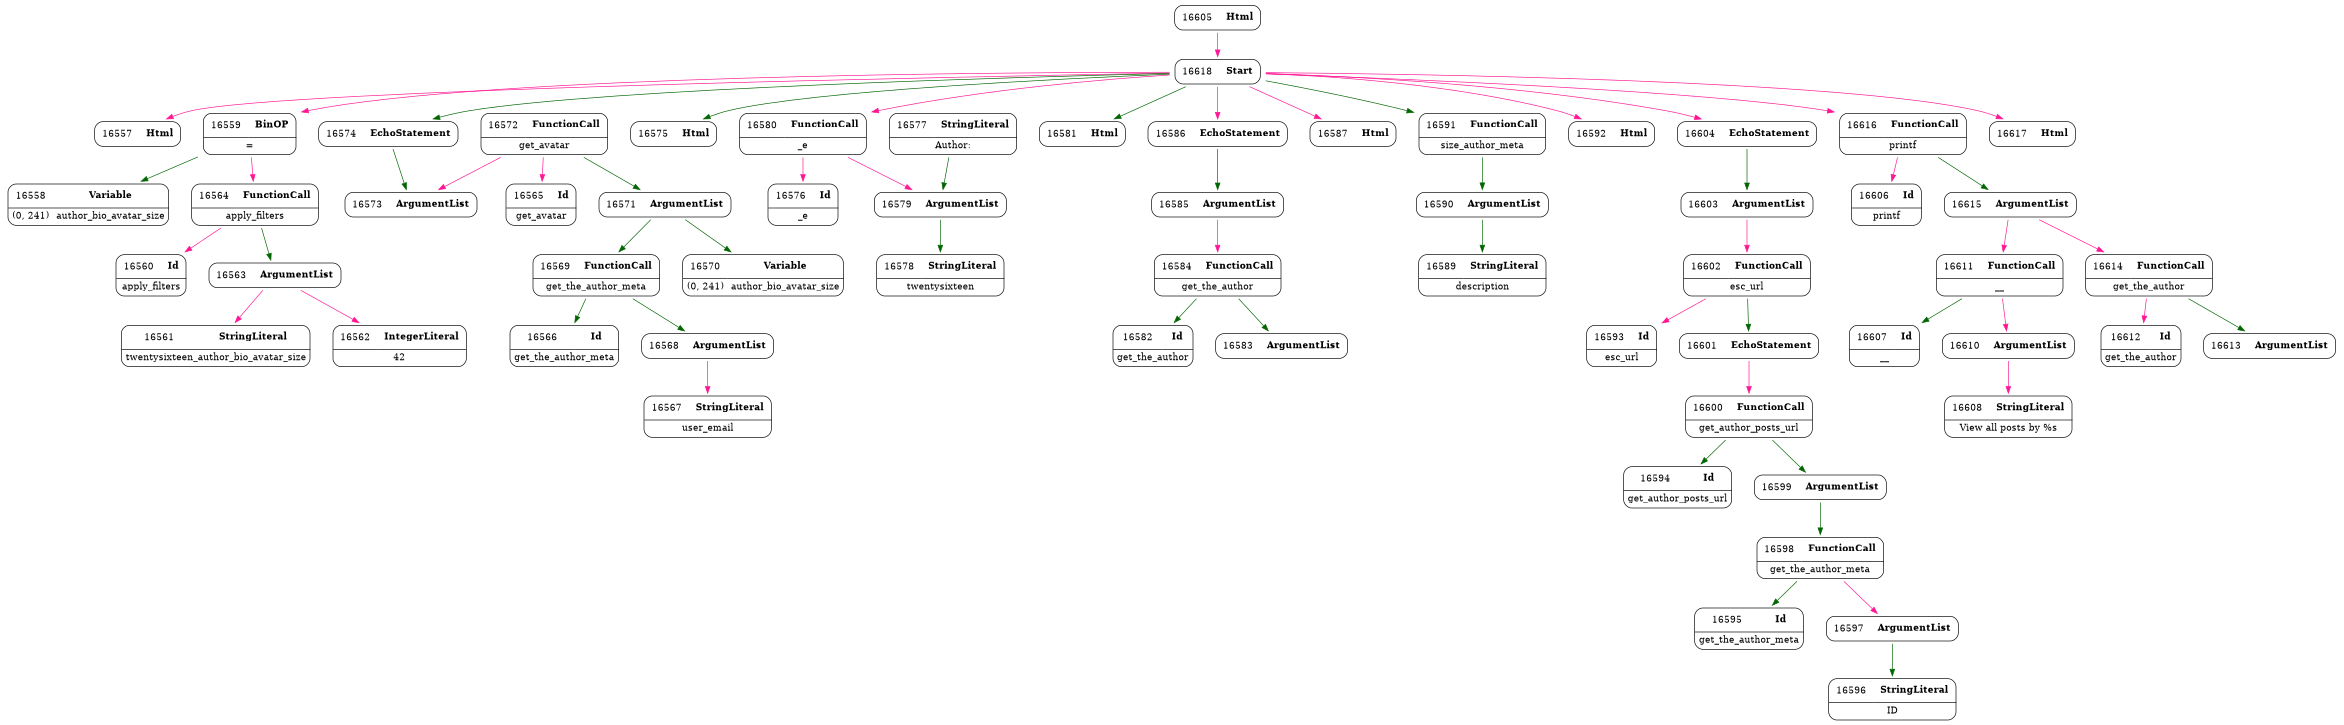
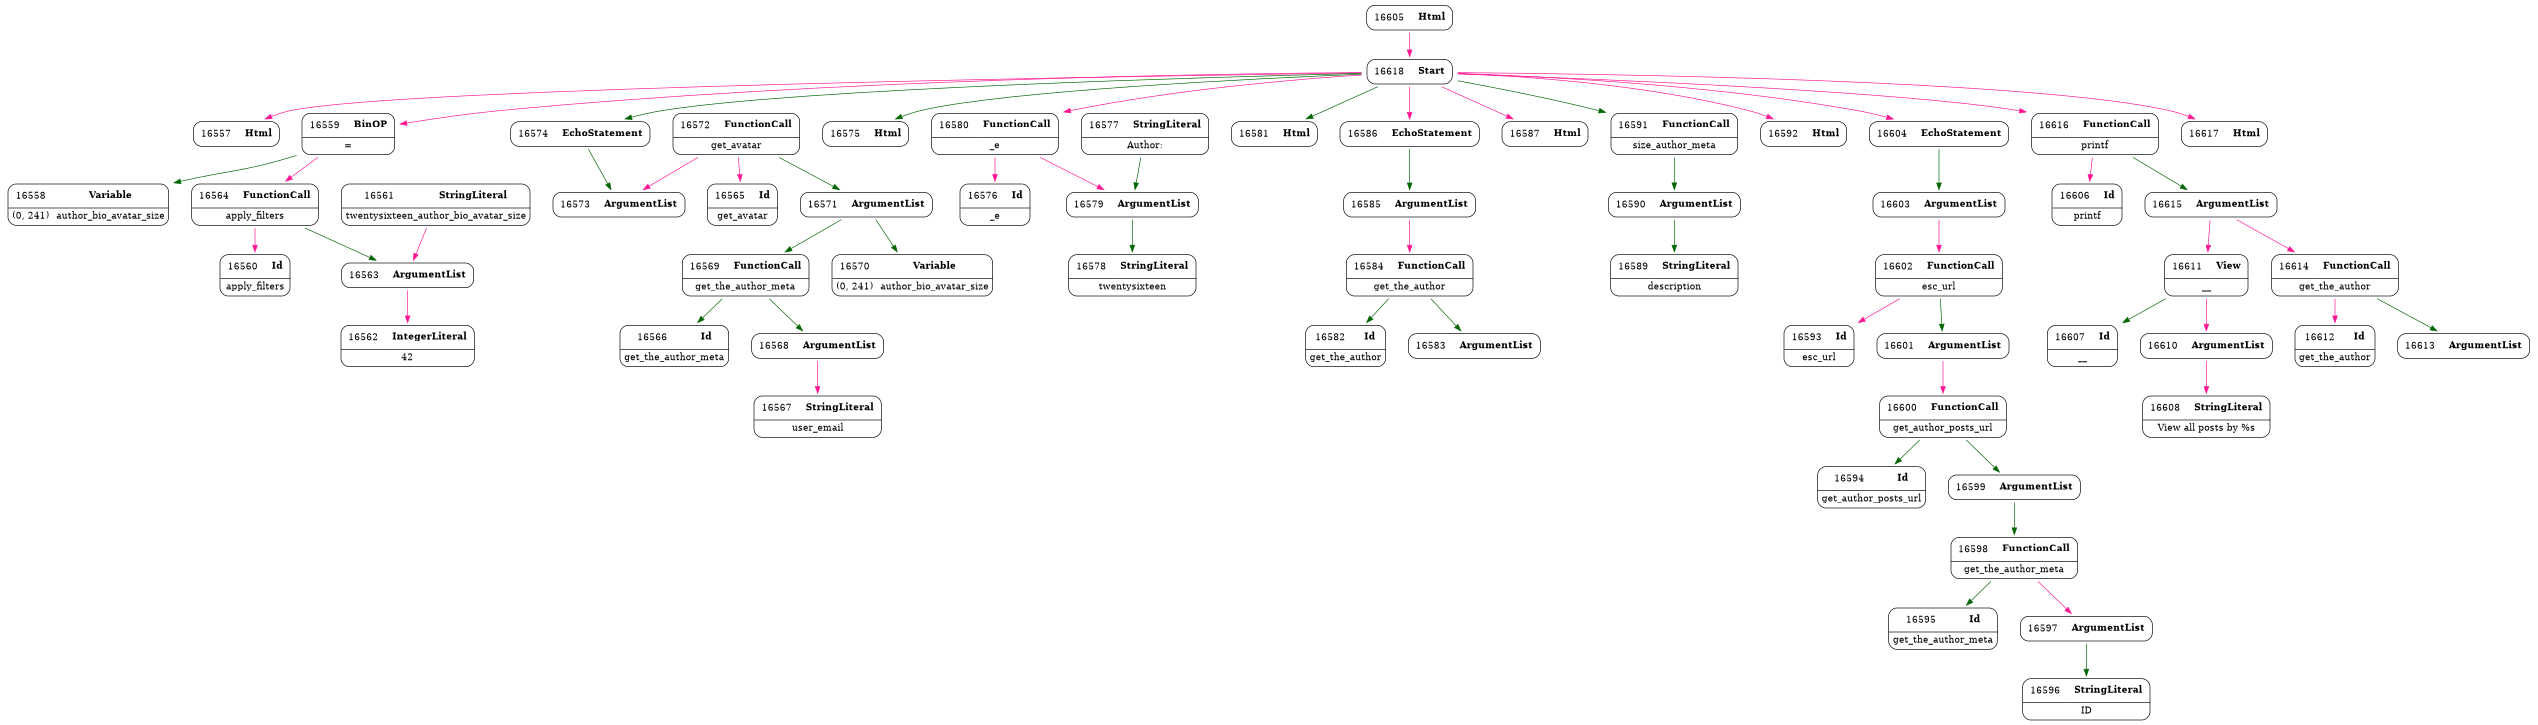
node "16611": text "FunctionCall" -> "View"
edge "16563" -> "16561": reversed
node "16601": text "EchoStatement" -> "ArgumentList"
